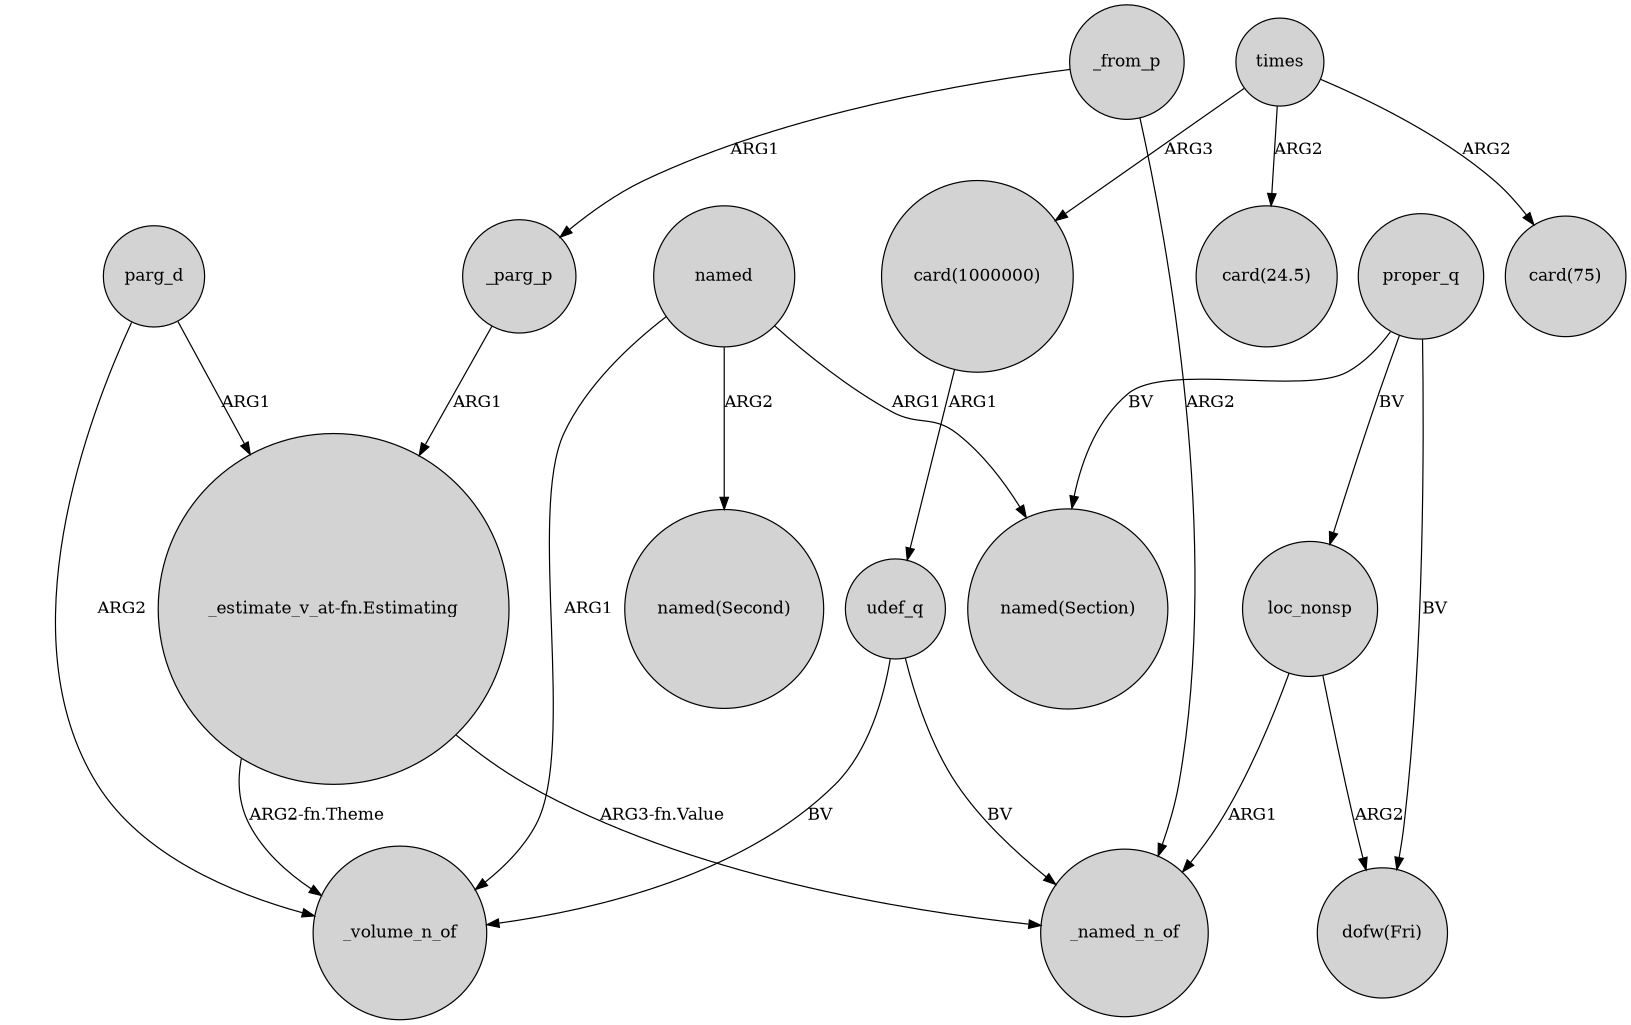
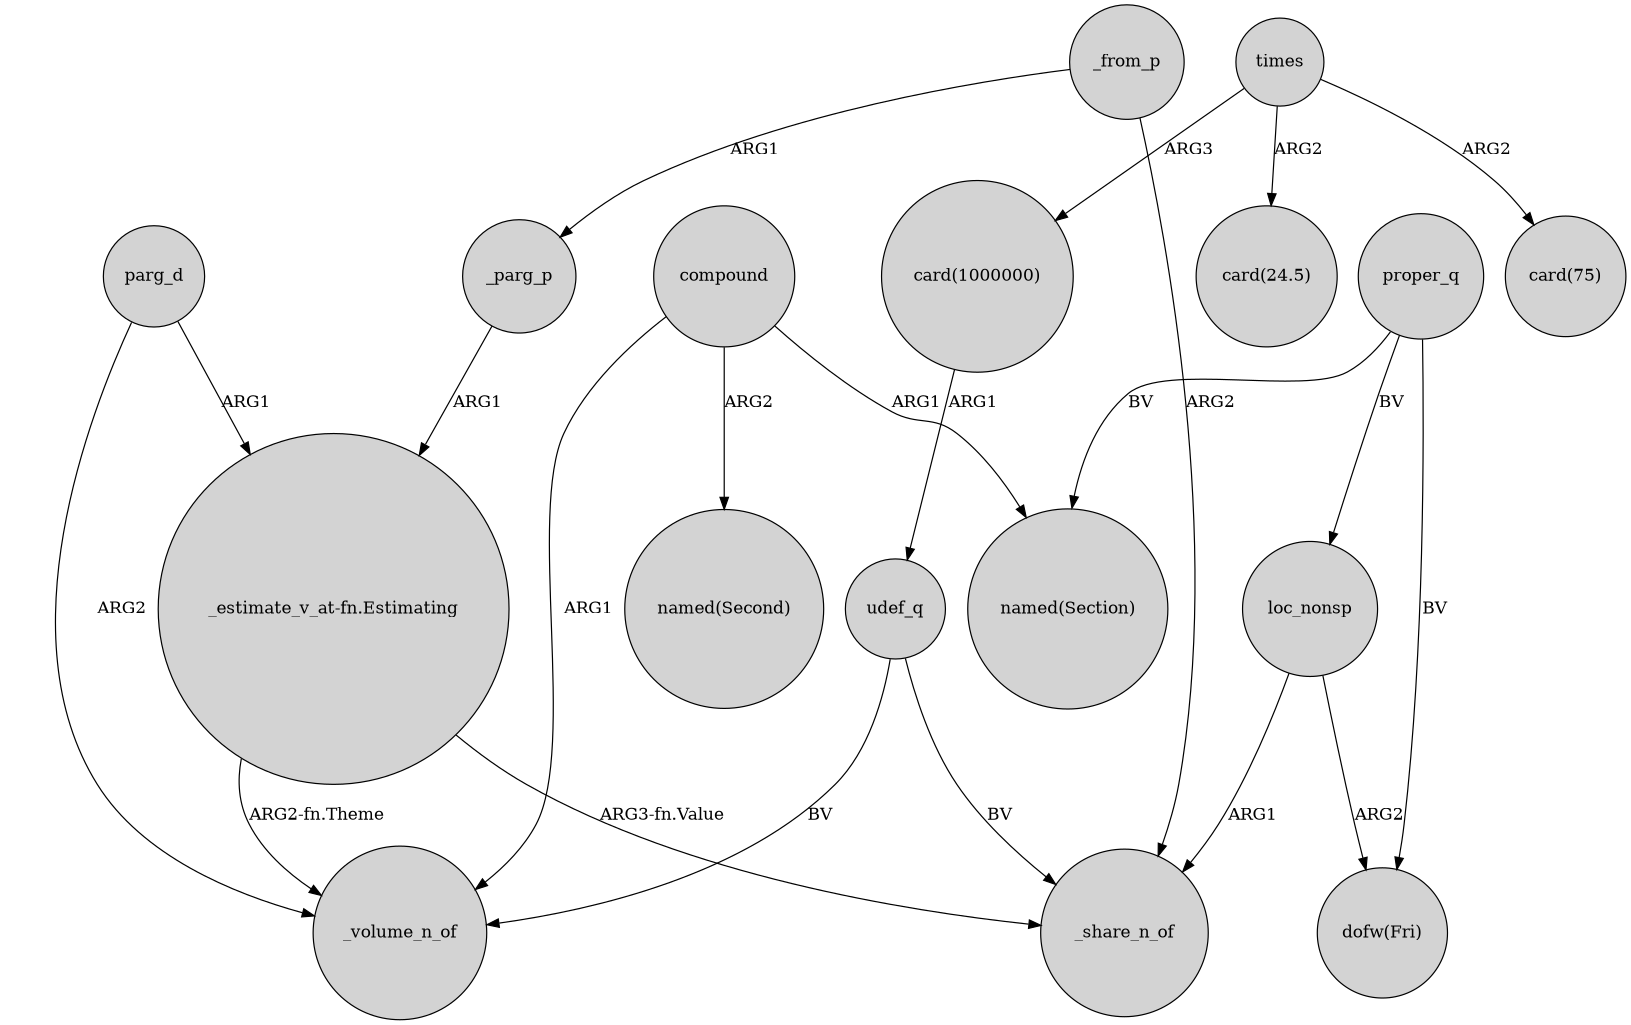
node "named": label "named" -> "compound"
node "_named_n_of": label "_named_n_of" -> "_share_n_of"
